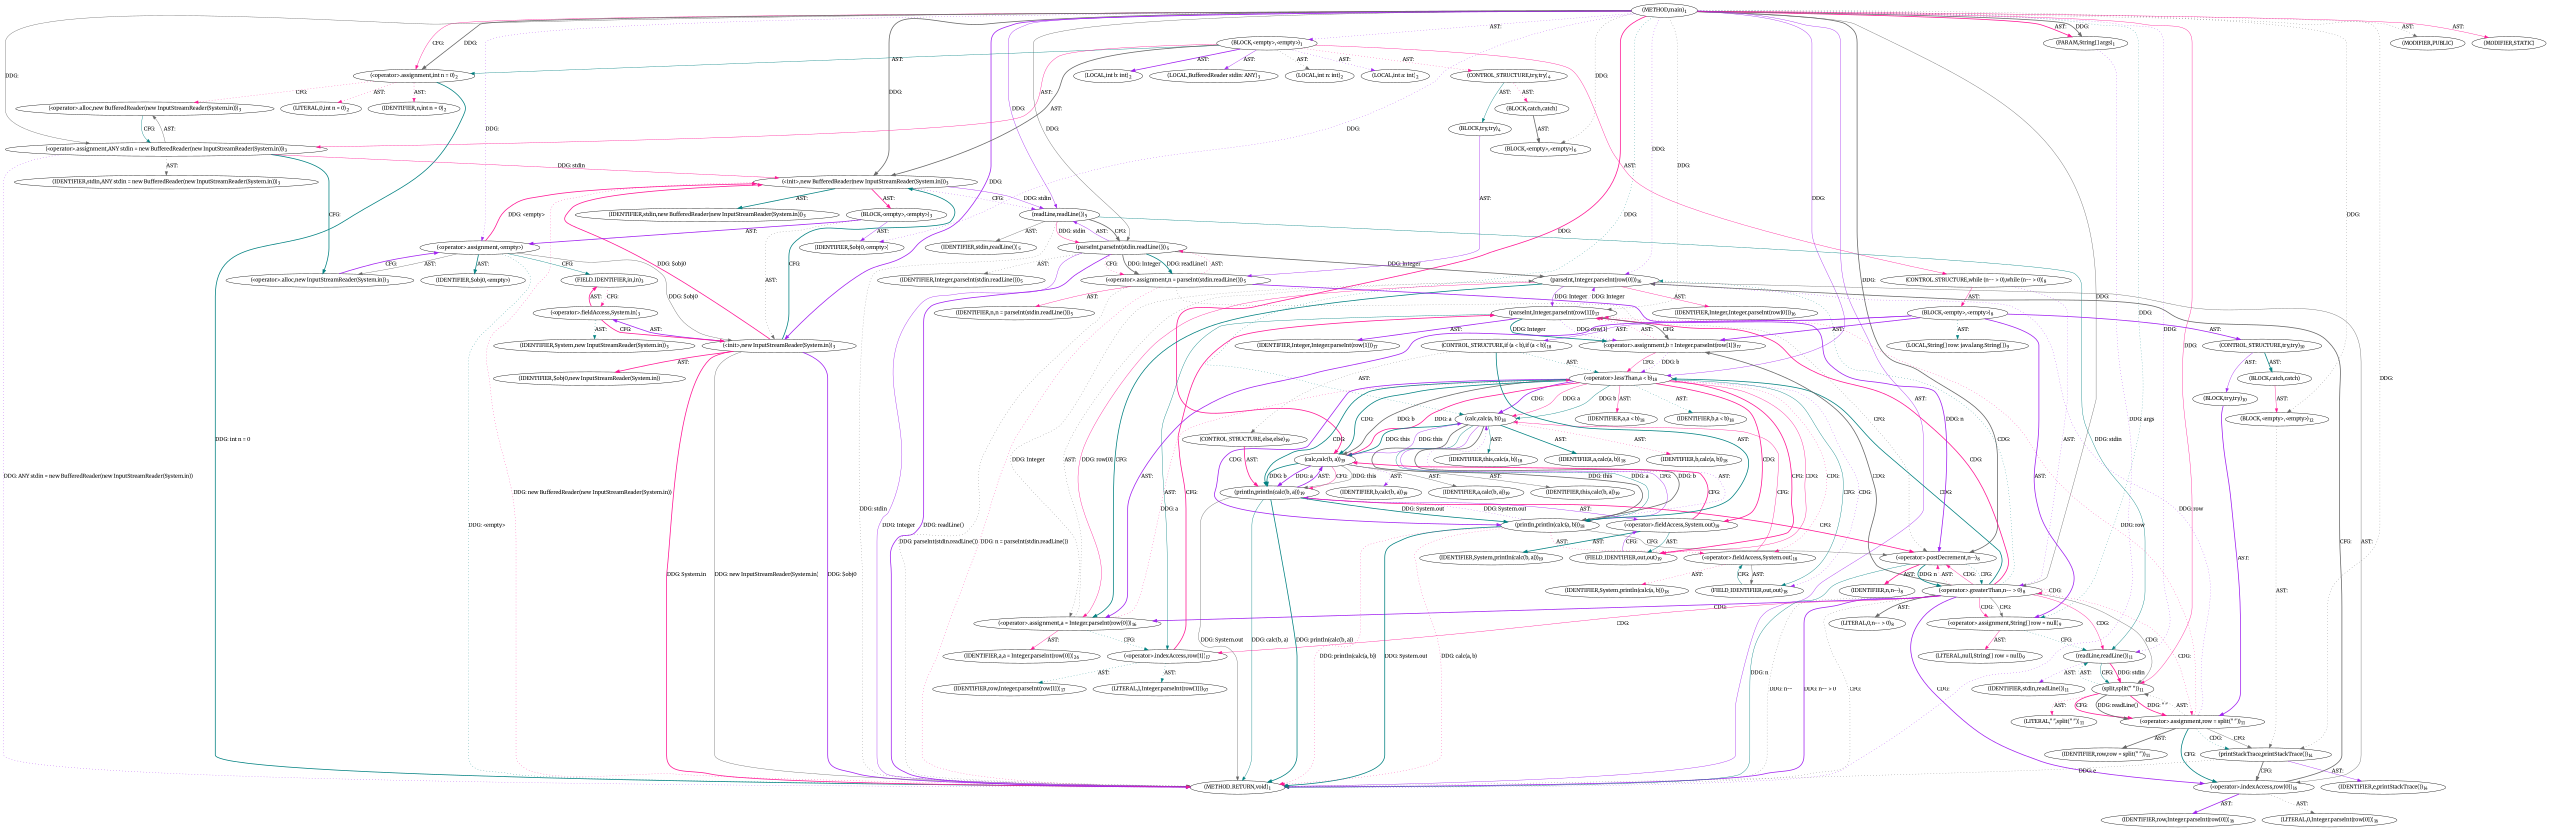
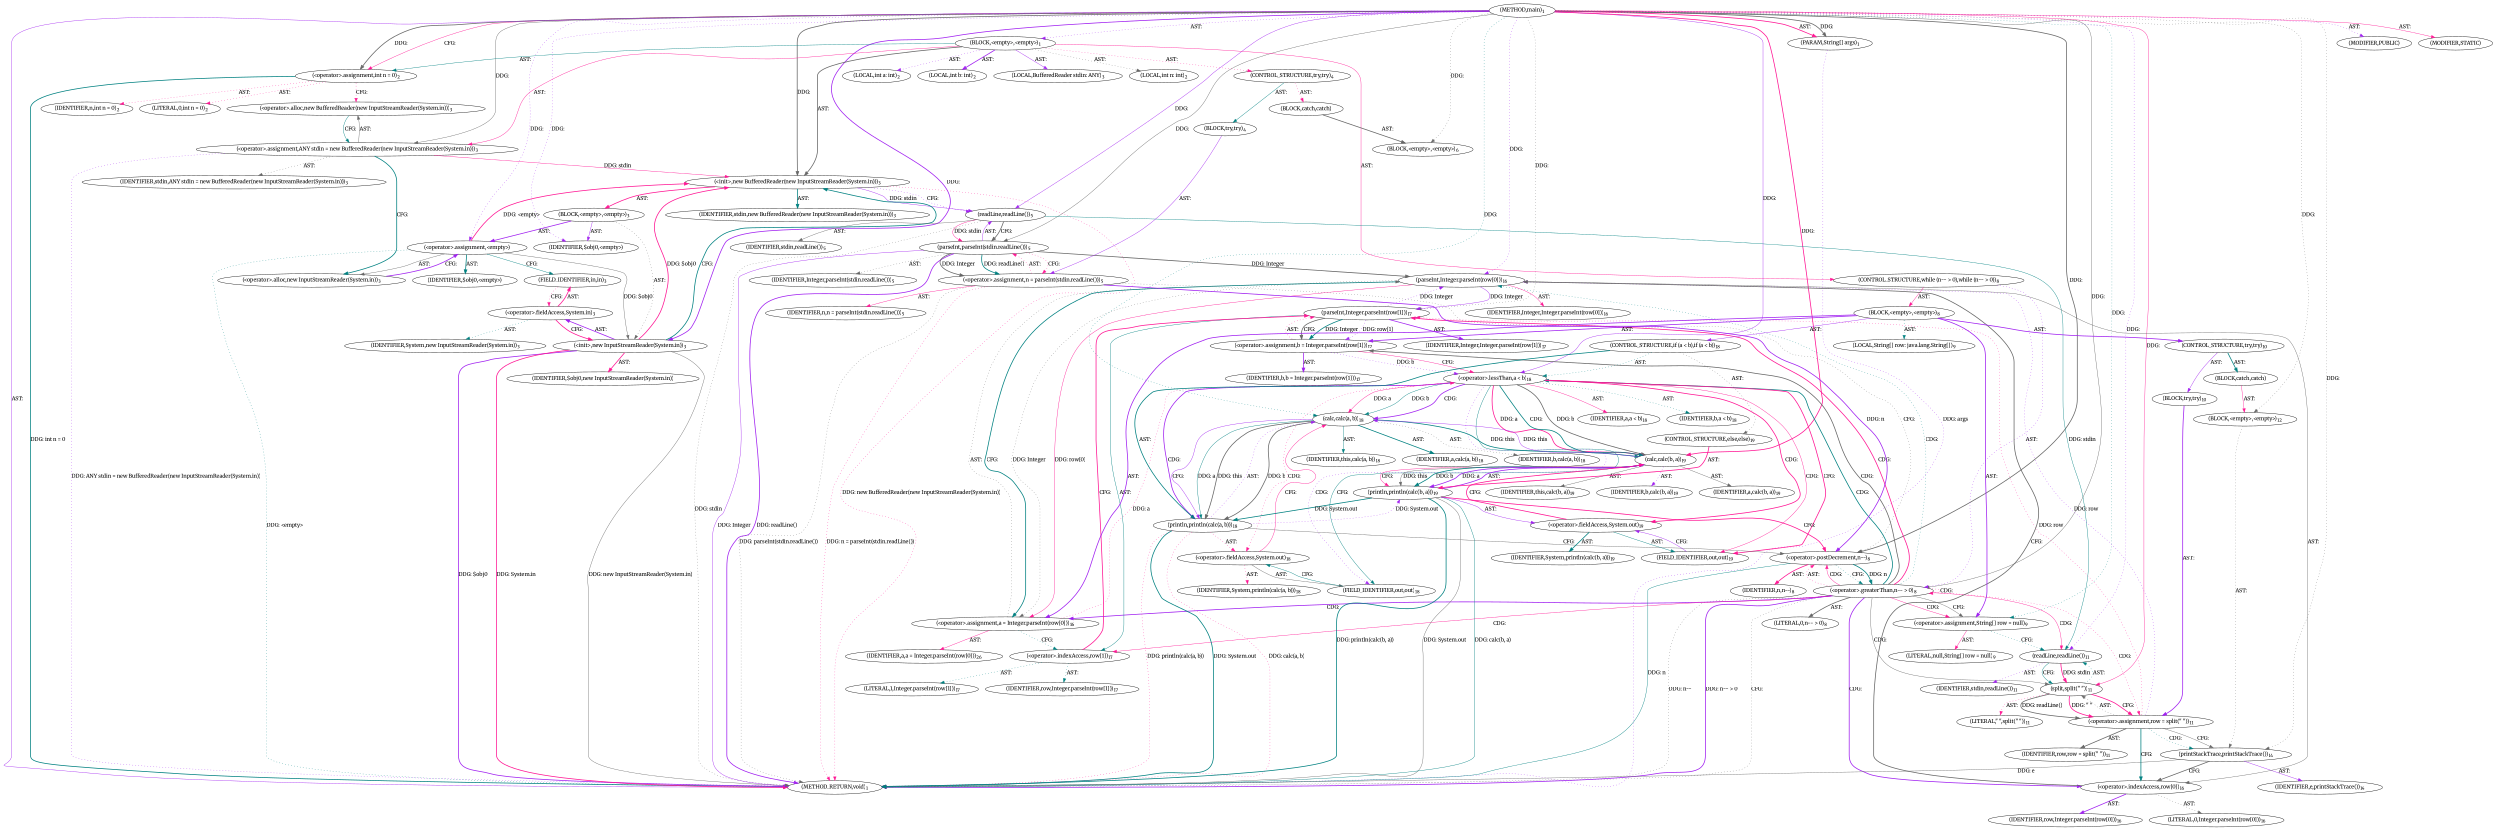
edge "(METHOD,main)" -> "(MODIFIER,PUBLIC)": color gray40 -> purple
node "(IDENTIFIER,b,b = Integer.parseInt(row[1]))": added
edge "(<operator>.lessThan,a < b)" -> "(println,println(calc(b, a)))": removed, label "CDG:"
edge "(calc,calc(a, b))" -> "(IDENTIFIER,b,calc(a, b))": color deeppink -> gray40
node "(LITERAL,1,Integer.parseInt(row[1]))": text "97" -> "17"
edge "(printStackTrace,printStackTrace())" -> "(METHOD_RETURN,void)": style dotted -> solid
